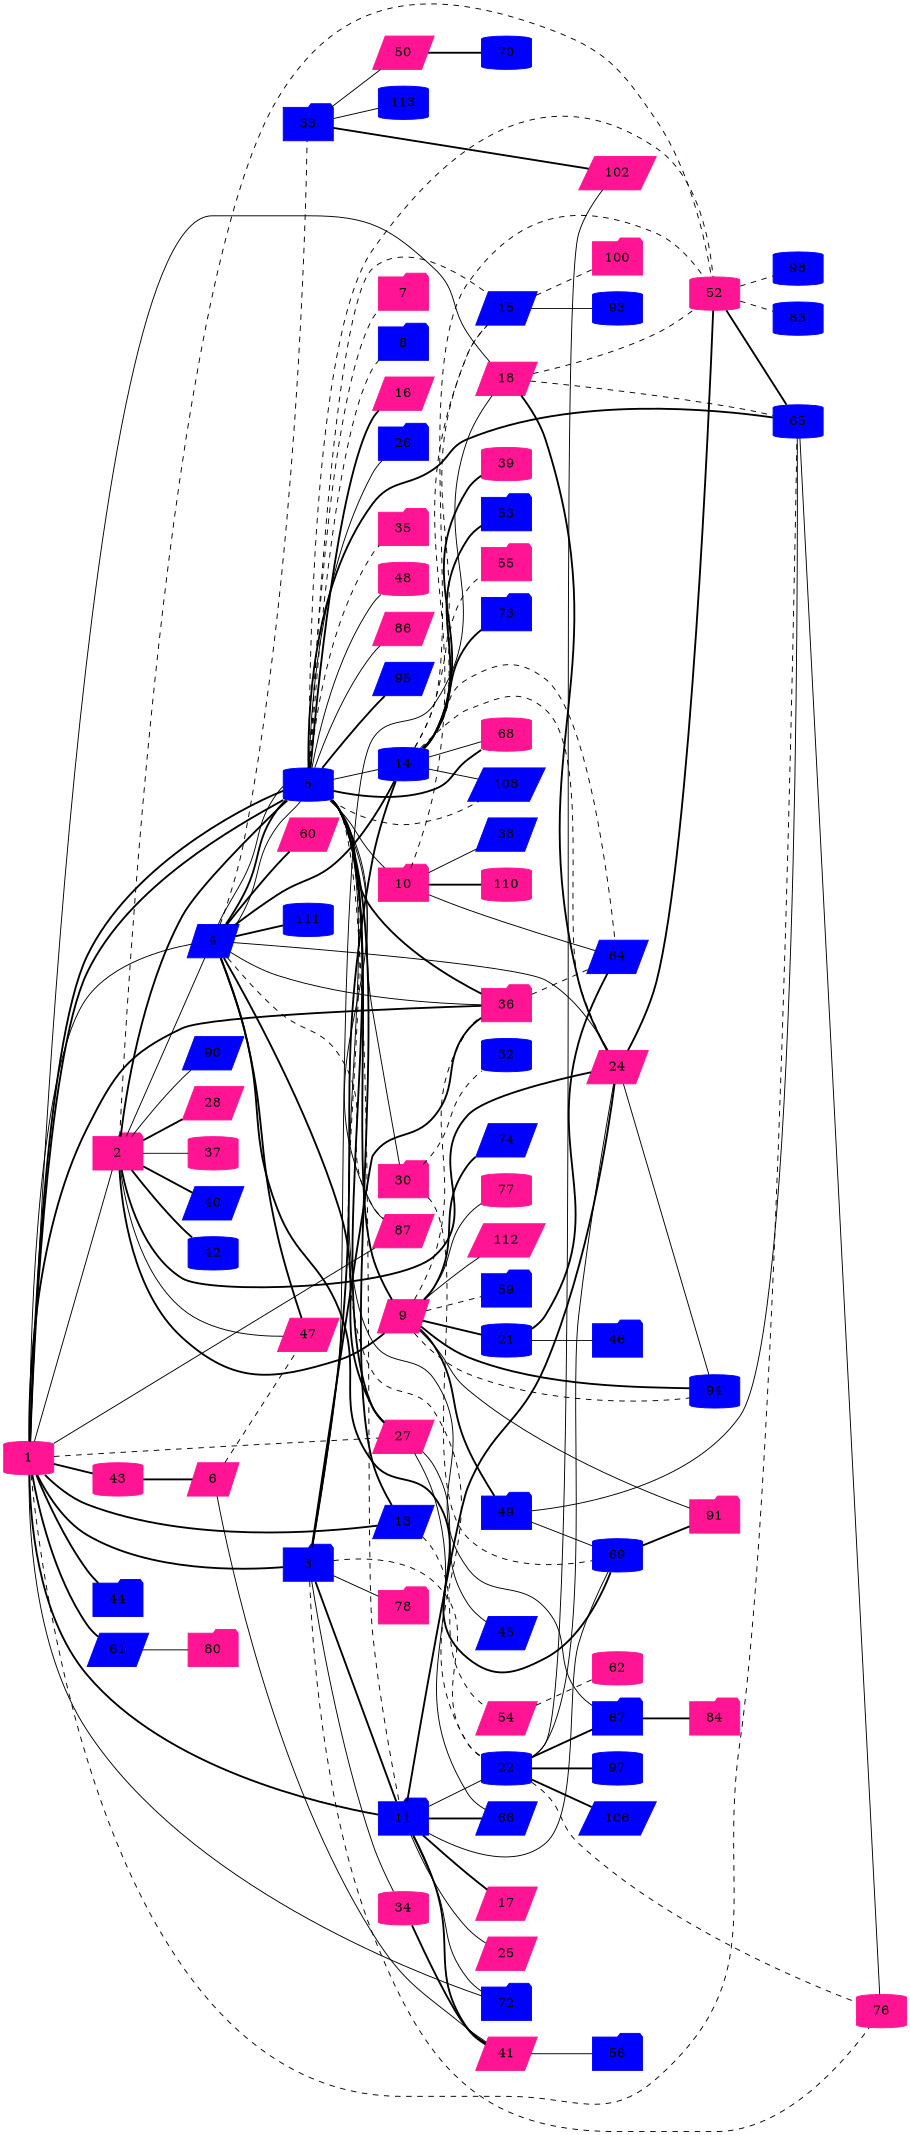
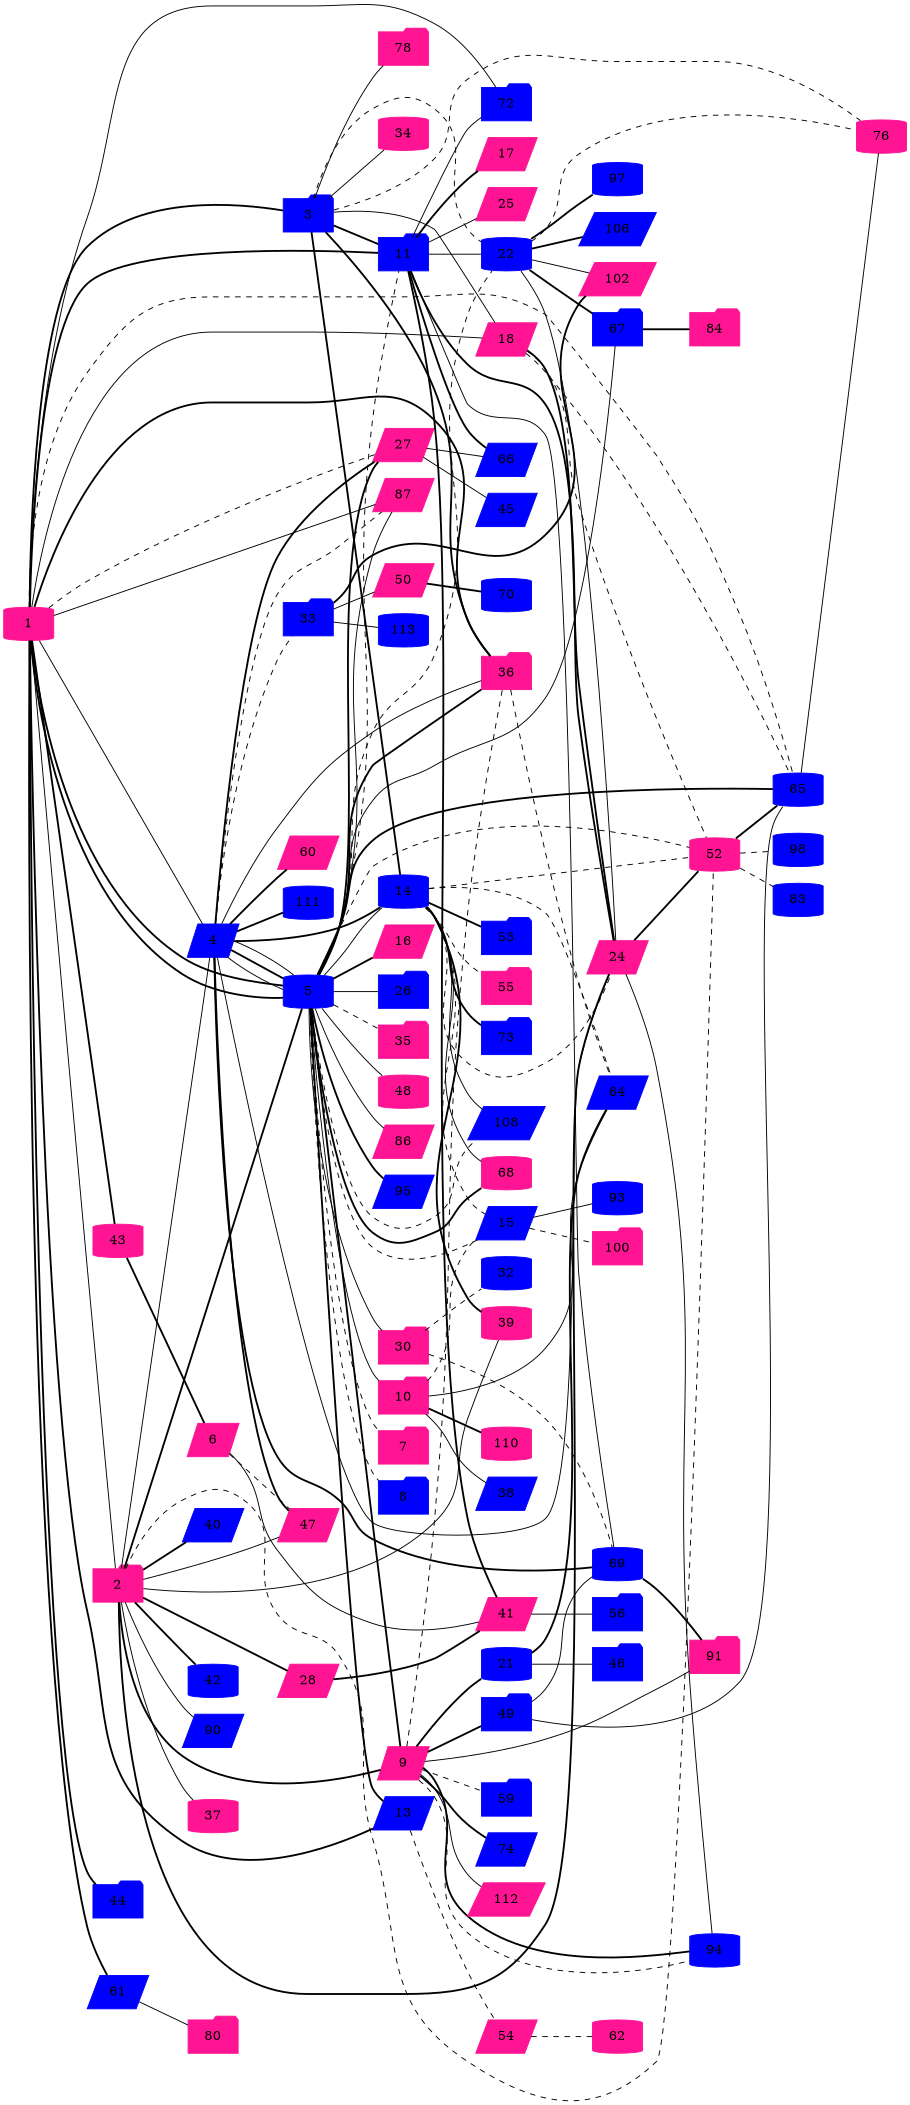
node "77": removed
edge "39" -- "2": added
edge "34" -- "41": now "28" -- "41"
